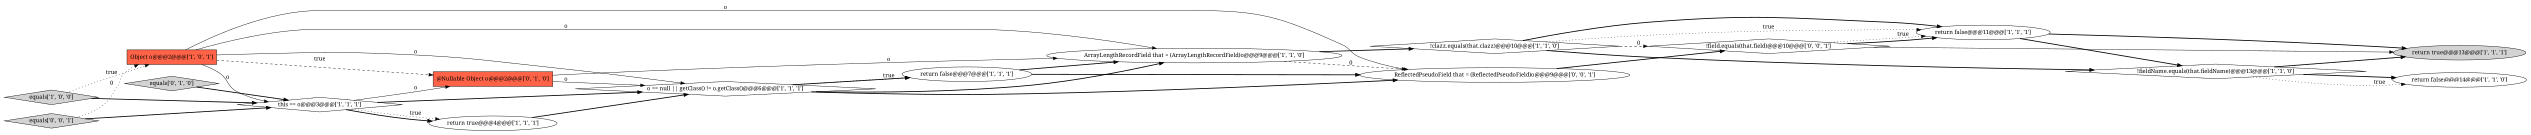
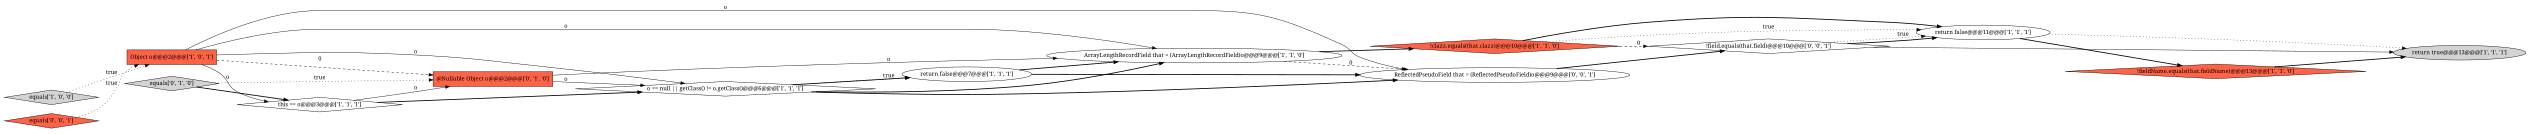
edge "return false@@@11@@@['1', '1', '1']" -> "return true@@@13@@@['1', '1', '1']": style bold -> dotted
node "!clazz.equals(that.clazz)@@@10@@@['1', '1', '0']": fillcolor white -> tomato
edge "Object o@@@2@@@['1', '0', '1']" -> "@Nullable Object o@@@2@@@['0', '1', '0']": label "true" -> "0"
edge "!clazz.equals(that.clazz)@@@10@@@['1', '1', '0']" -> "!fieldName.equals(that.fieldName)@@@13@@@['1', '1', '0']": removed
node "!fieldName.equals(that.fieldName)@@@13@@@['1', '1', '0']": fillcolor white -> tomato
node "return false@@@14@@@['1', '1', '0']": removed
edge "equals['0', '1', '0']" -> "@Nullable Object o@@@2@@@['0', '1', '0']": added, label "true"
edge "equals['0', '0', '1']" -> "Object o@@@2@@@['1', '0', '1']": label "0" -> "true"
edge "equals['1', '0', '0']" -> "this == o@@@3@@@['1', '1', '1']": removed
edge "equals['0', '0', '1']" -> "this == o@@@3@@@['1', '1', '1']": removed
node "equals['0', '0', '1']": fillcolor lightgray -> tomato
node "return true@@@4@@@['1', '1', '1']": removed
